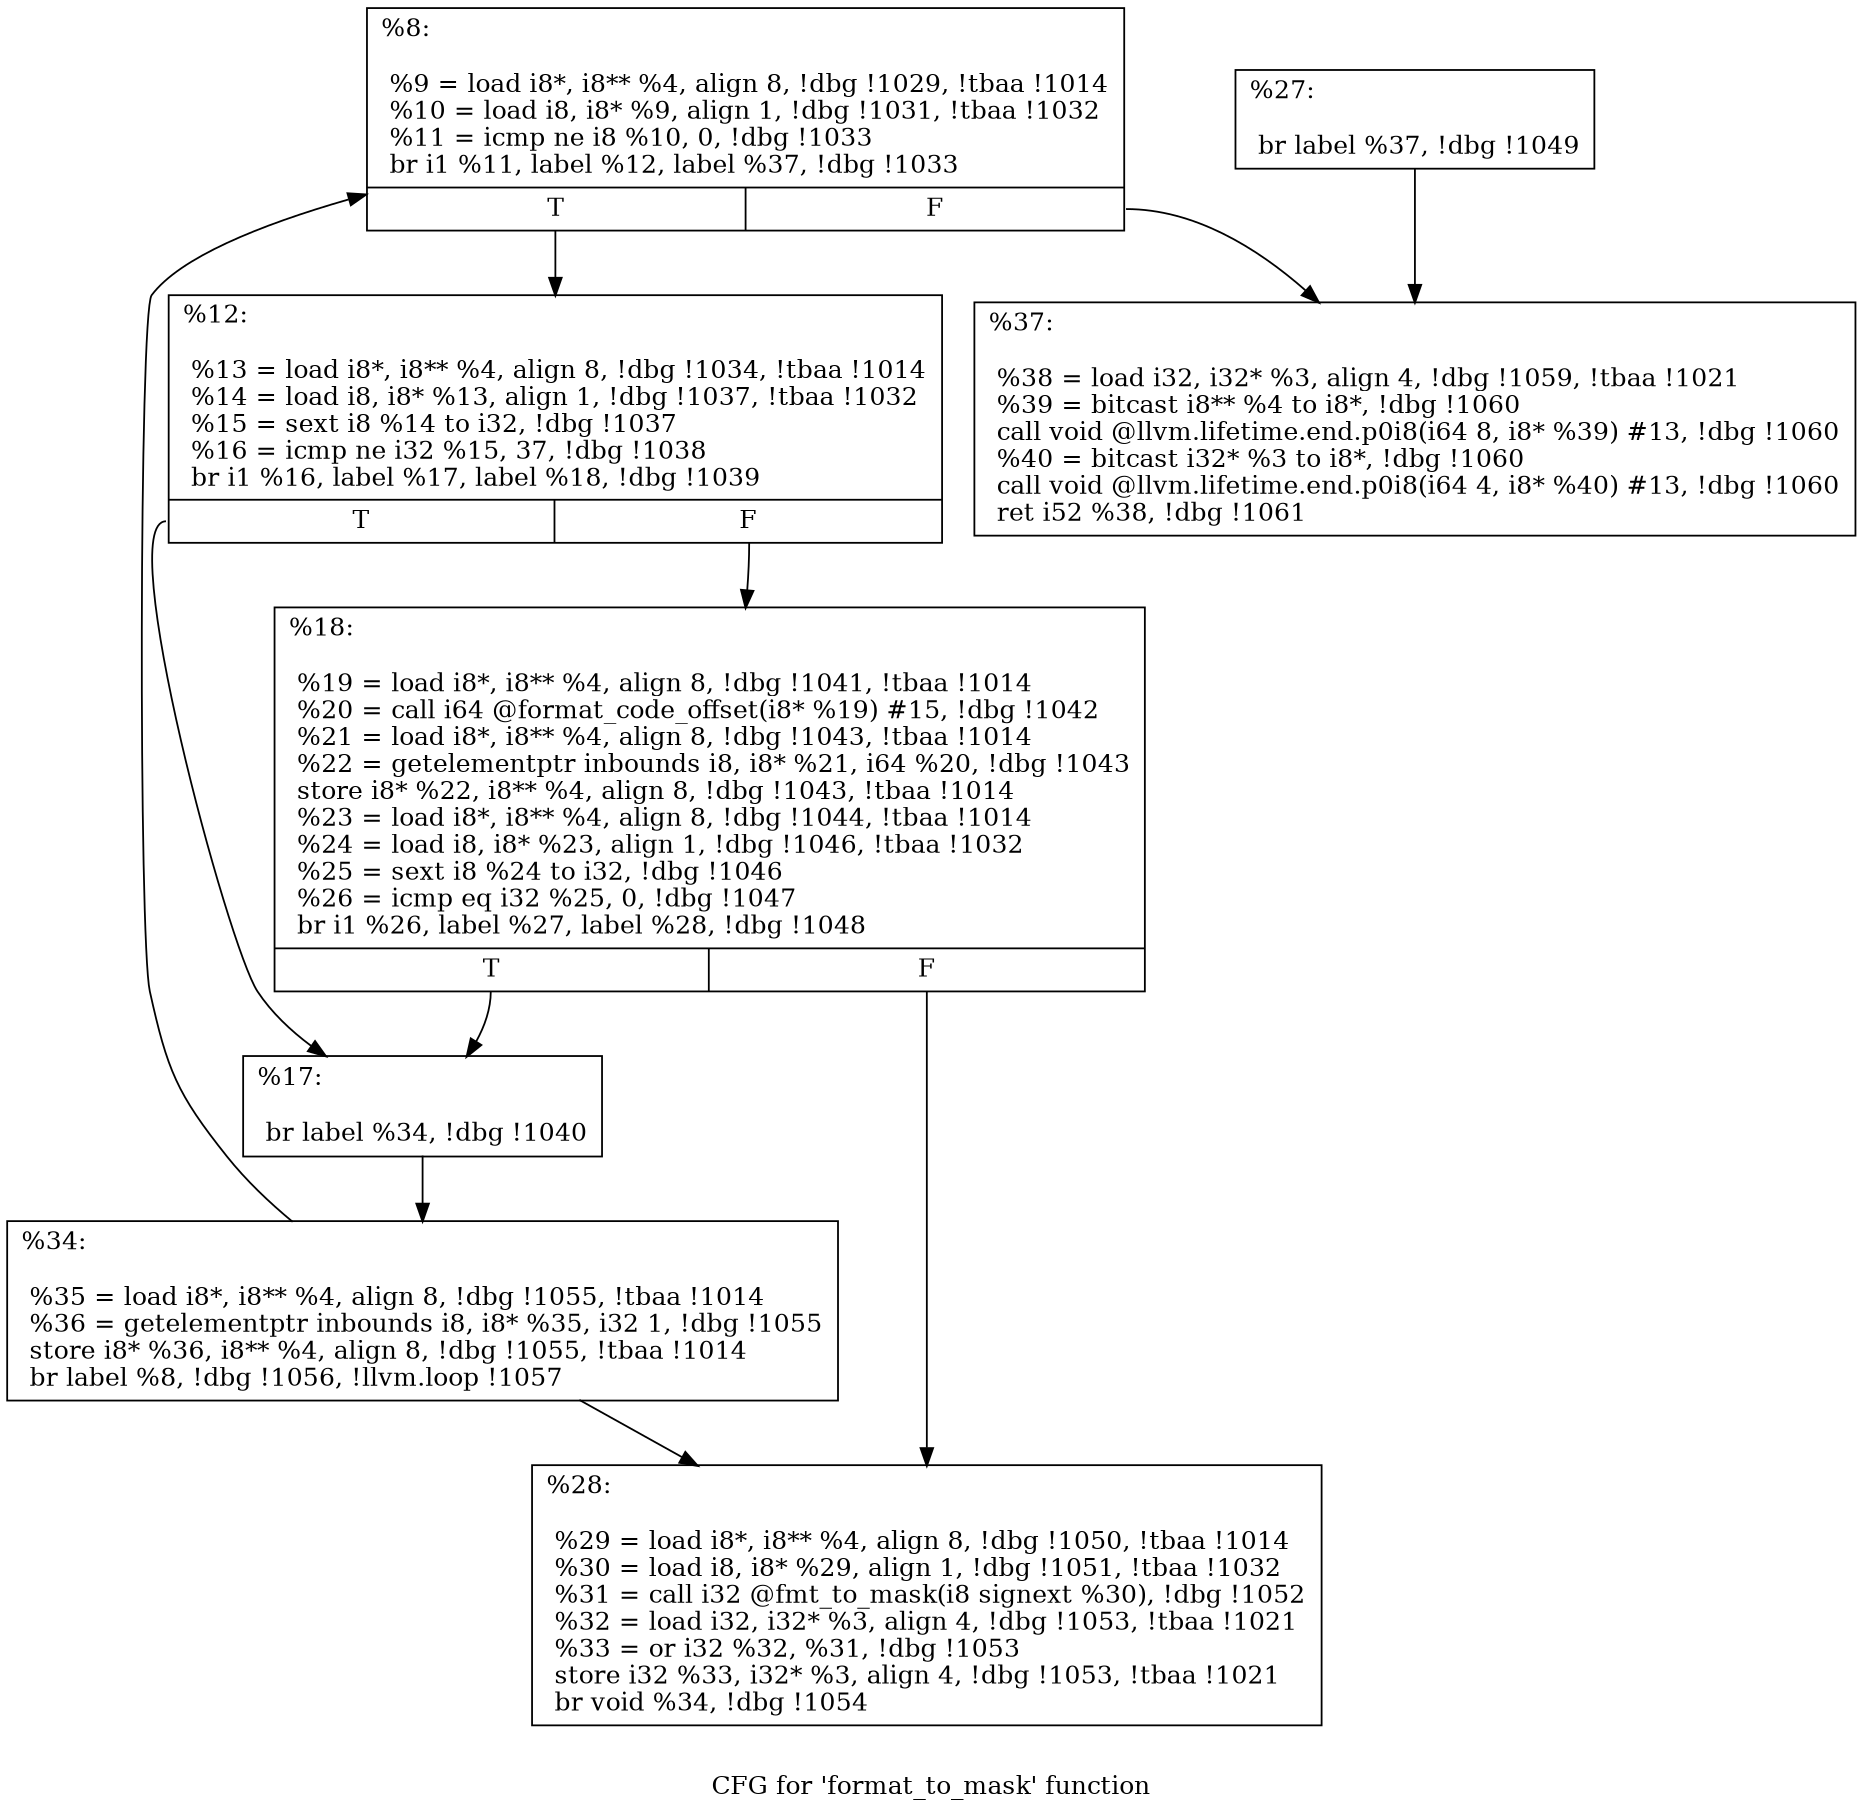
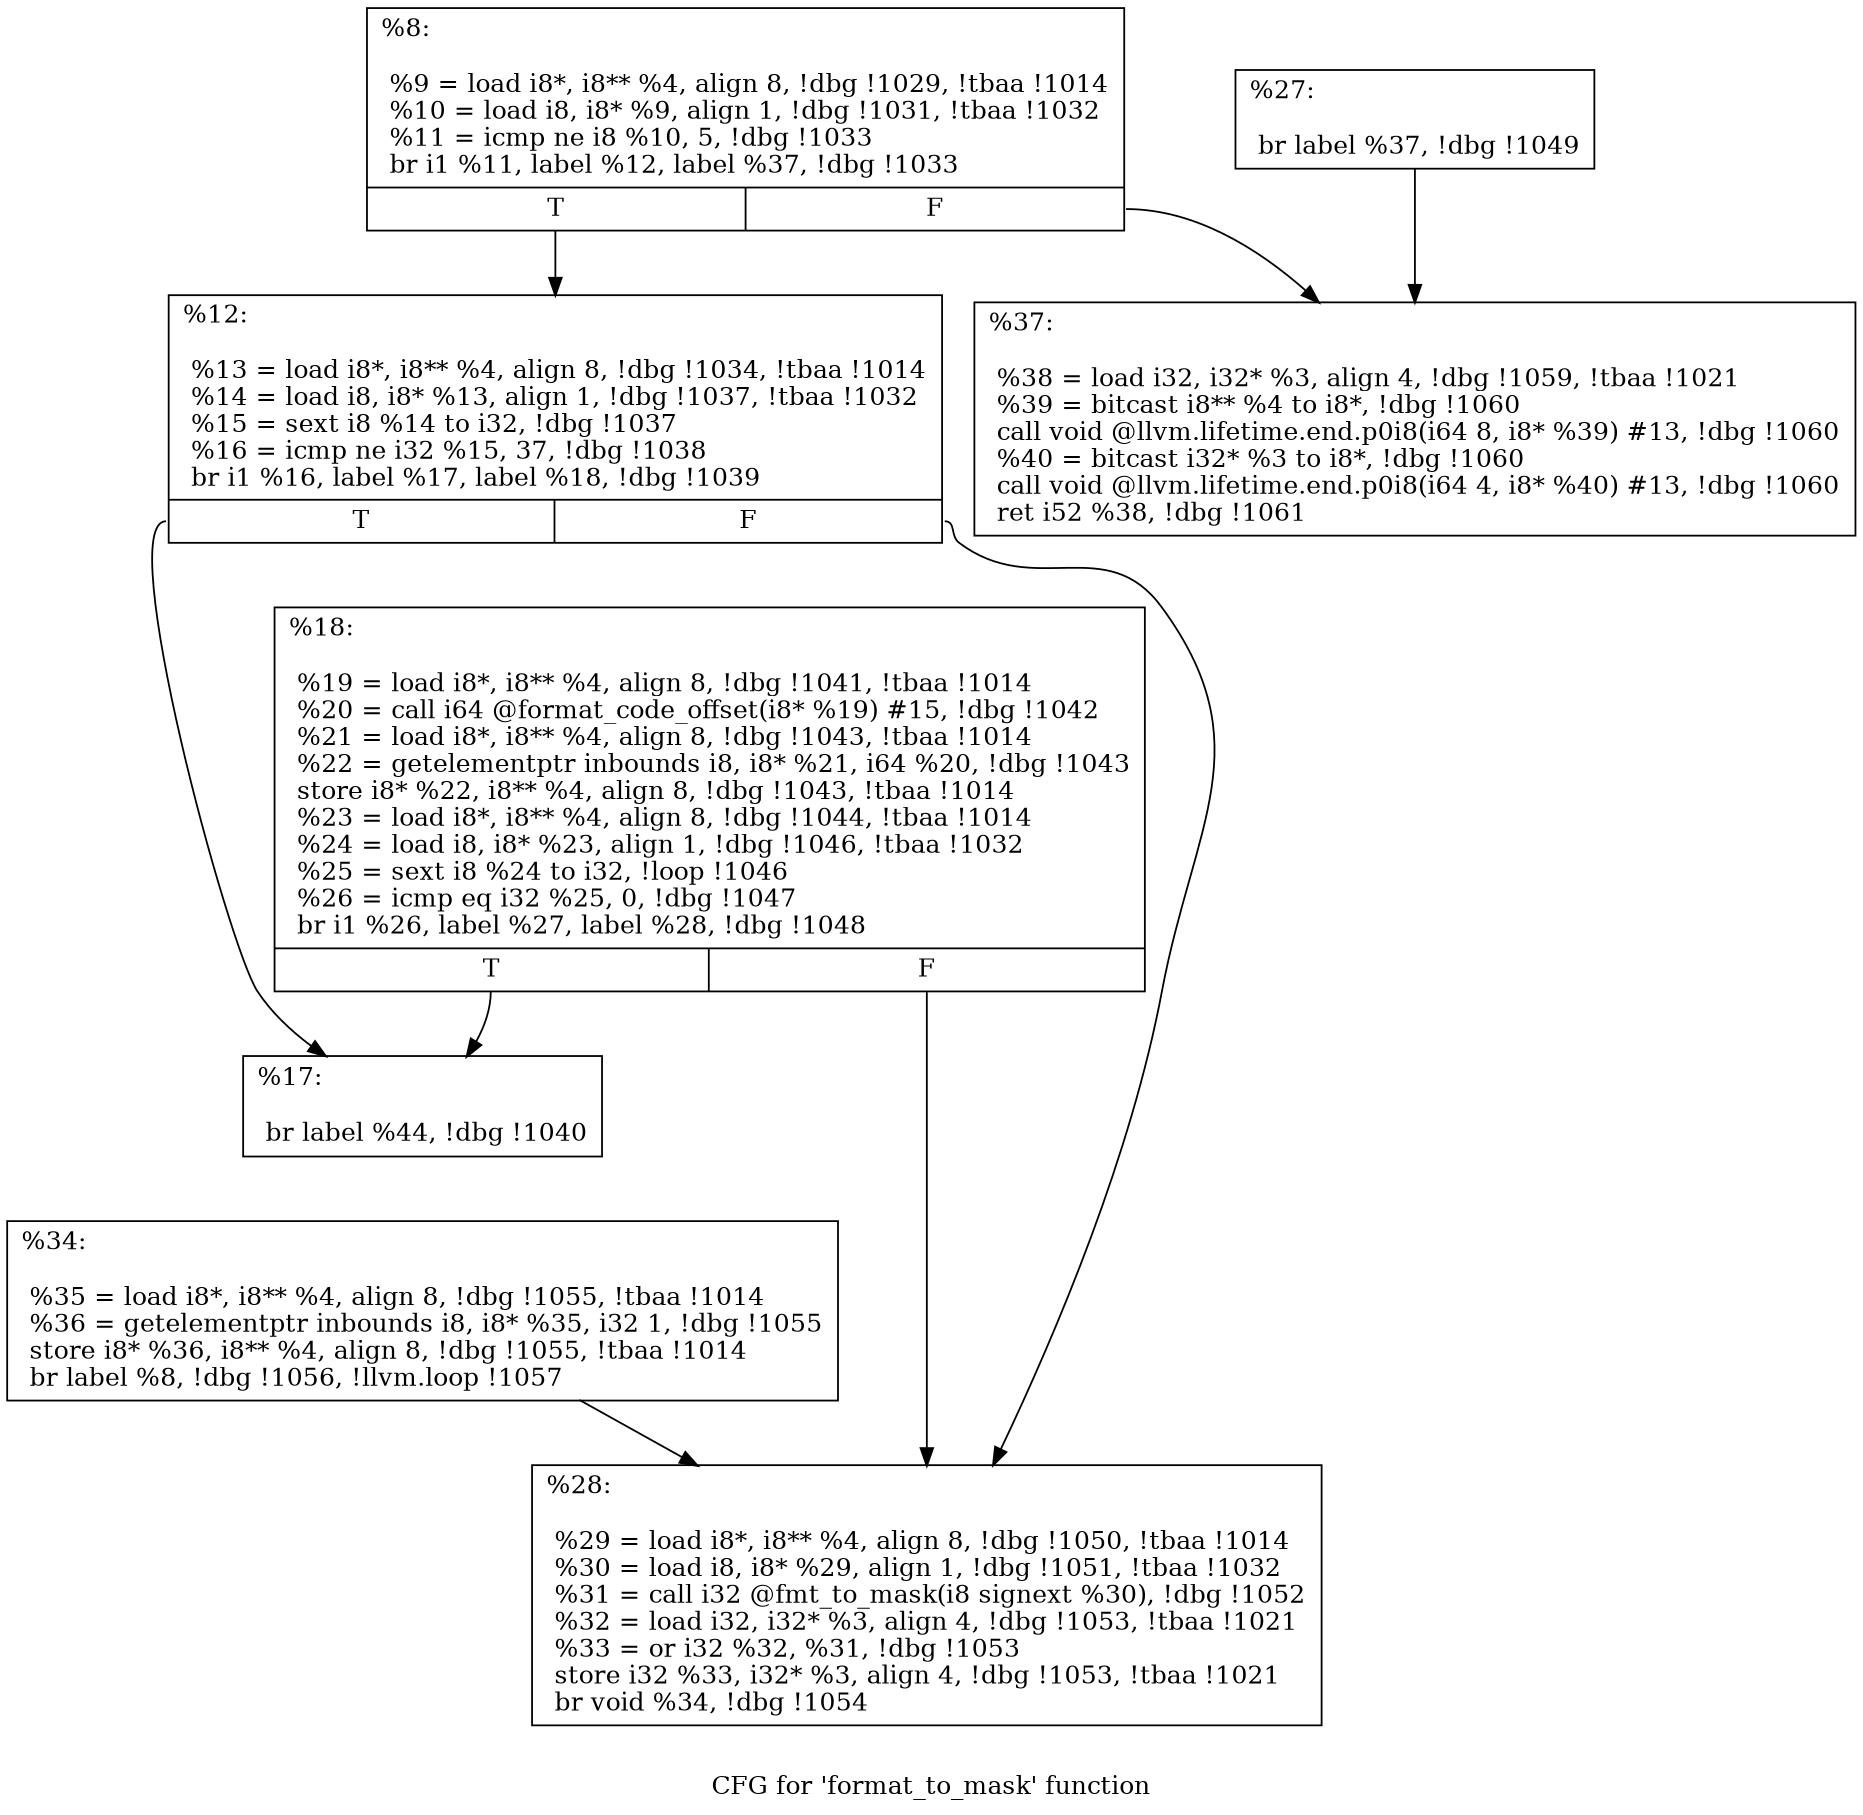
node "%8:": text "%11 = icmp ne i8 %10, 0, !dbg !1033" -> "%11 = icmp ne i8 %10, 5, !dbg !1033"
edge "%12:" -> "%18:": now "%12:" -> "%28:"
edge "%34:" -> "%8:": removed
node "%18:": text "%25 = sext i8 %24 to i32, !dbg !1046" -> "%25 = sext i8 %24 to i32, !loop !1046"
node "%17:": text "br label %34, !dbg !1040" -> "br label %44, !dbg !1040"
edge "%17:" -> "%34:": removed
